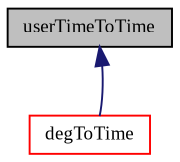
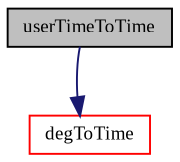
edge "degToTime" -> "userTimeToTime": reversed
